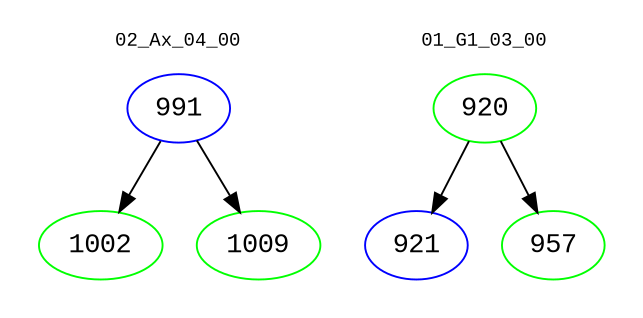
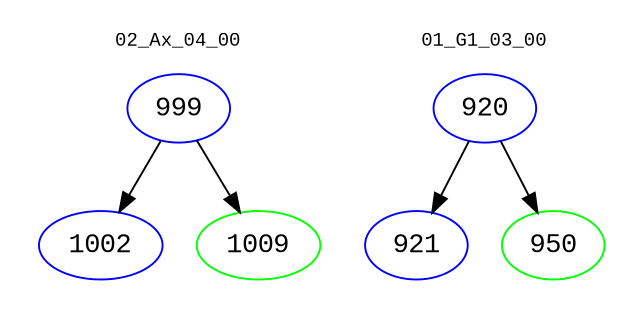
node "991": label "991" -> "999"
node "920": color green -> blue
node "1002": color green -> blue
node "957": label "957" -> "950"
